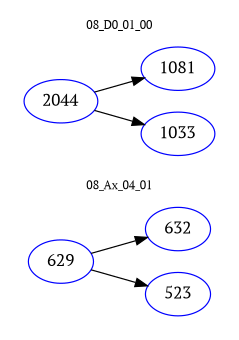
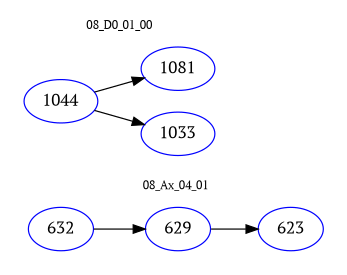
node "2044": label "2044" -> "1044"
edge "629" -> "632": reversed
node "523": label "523" -> "623"
